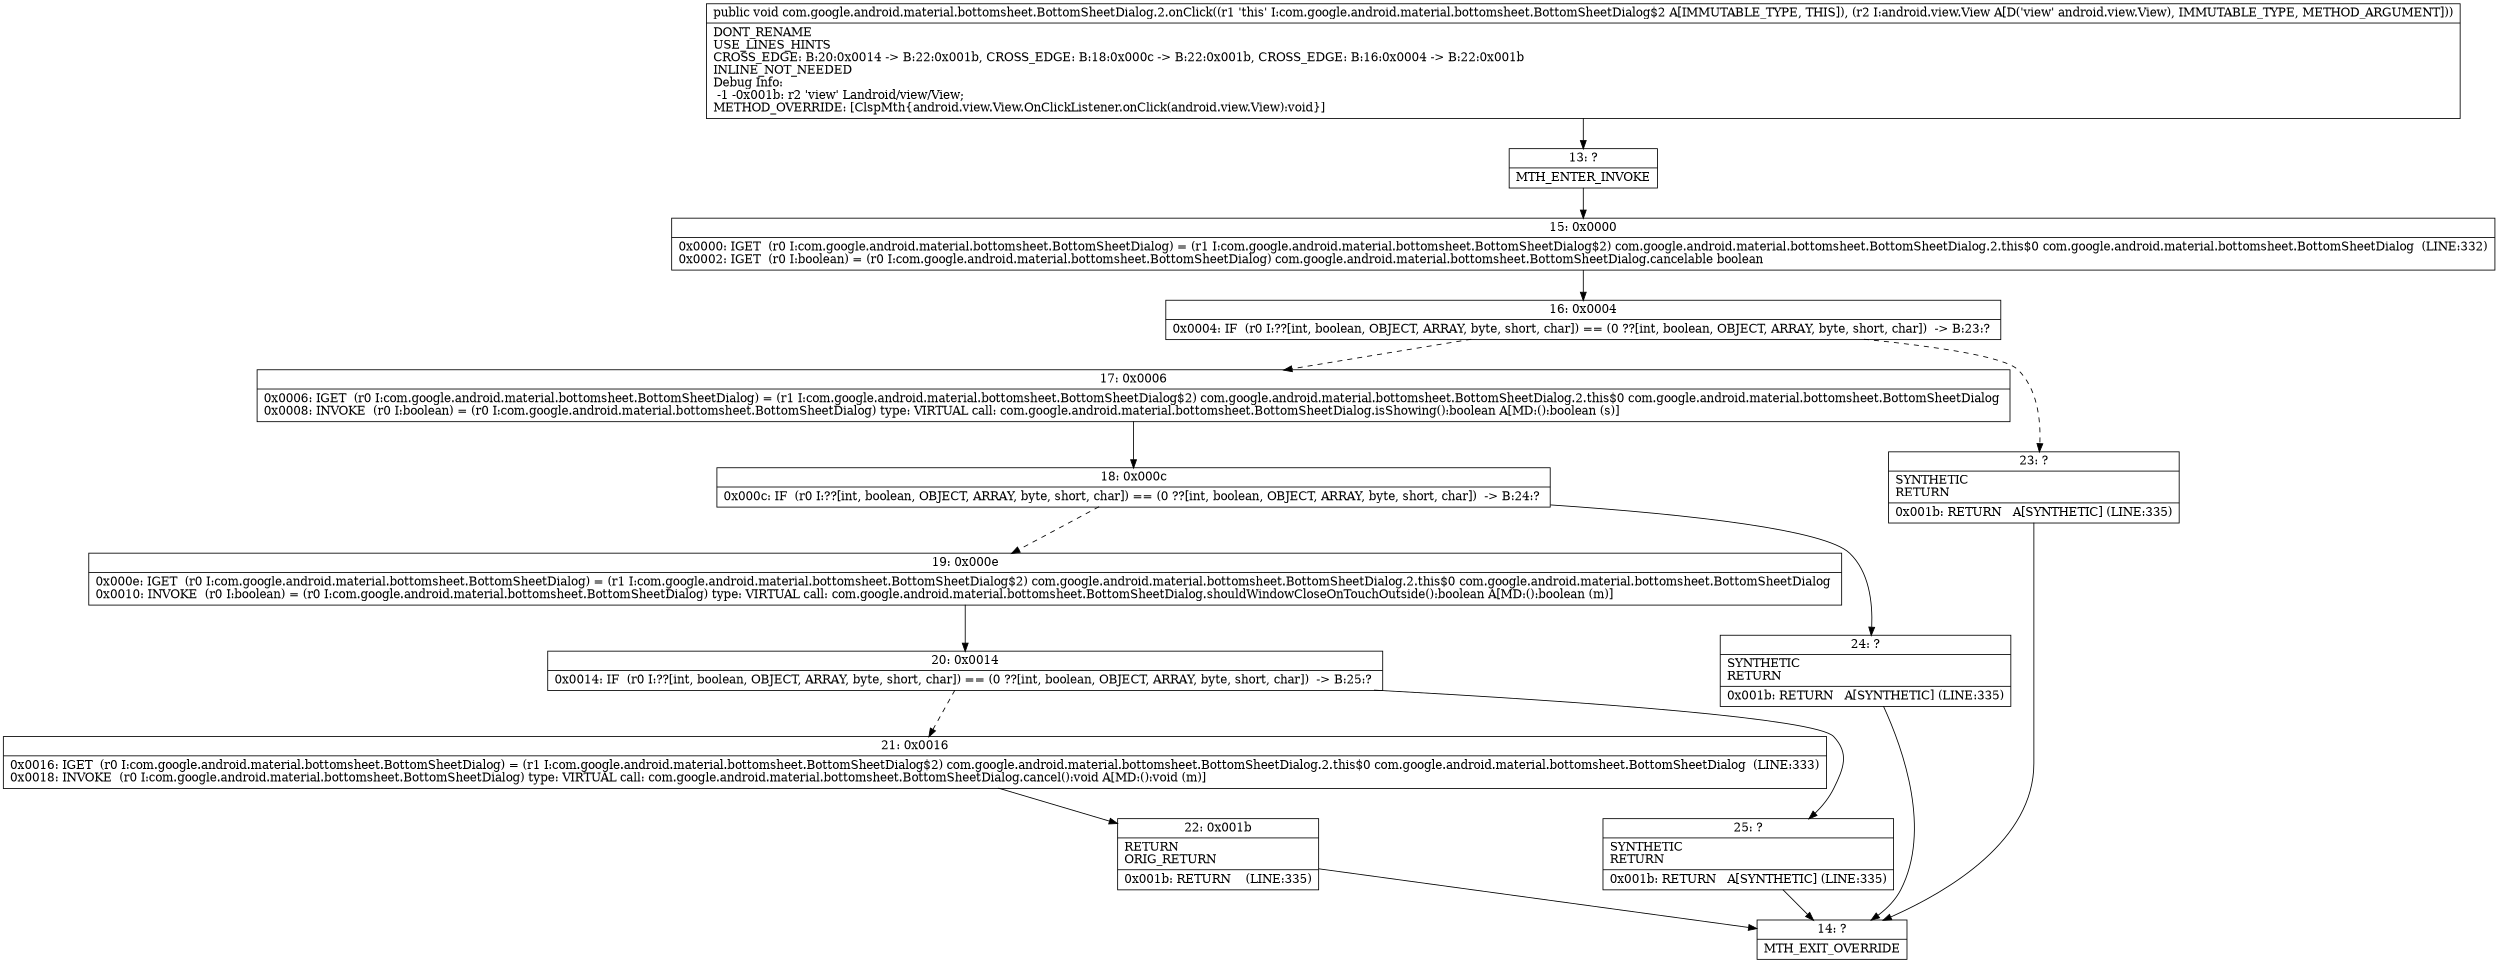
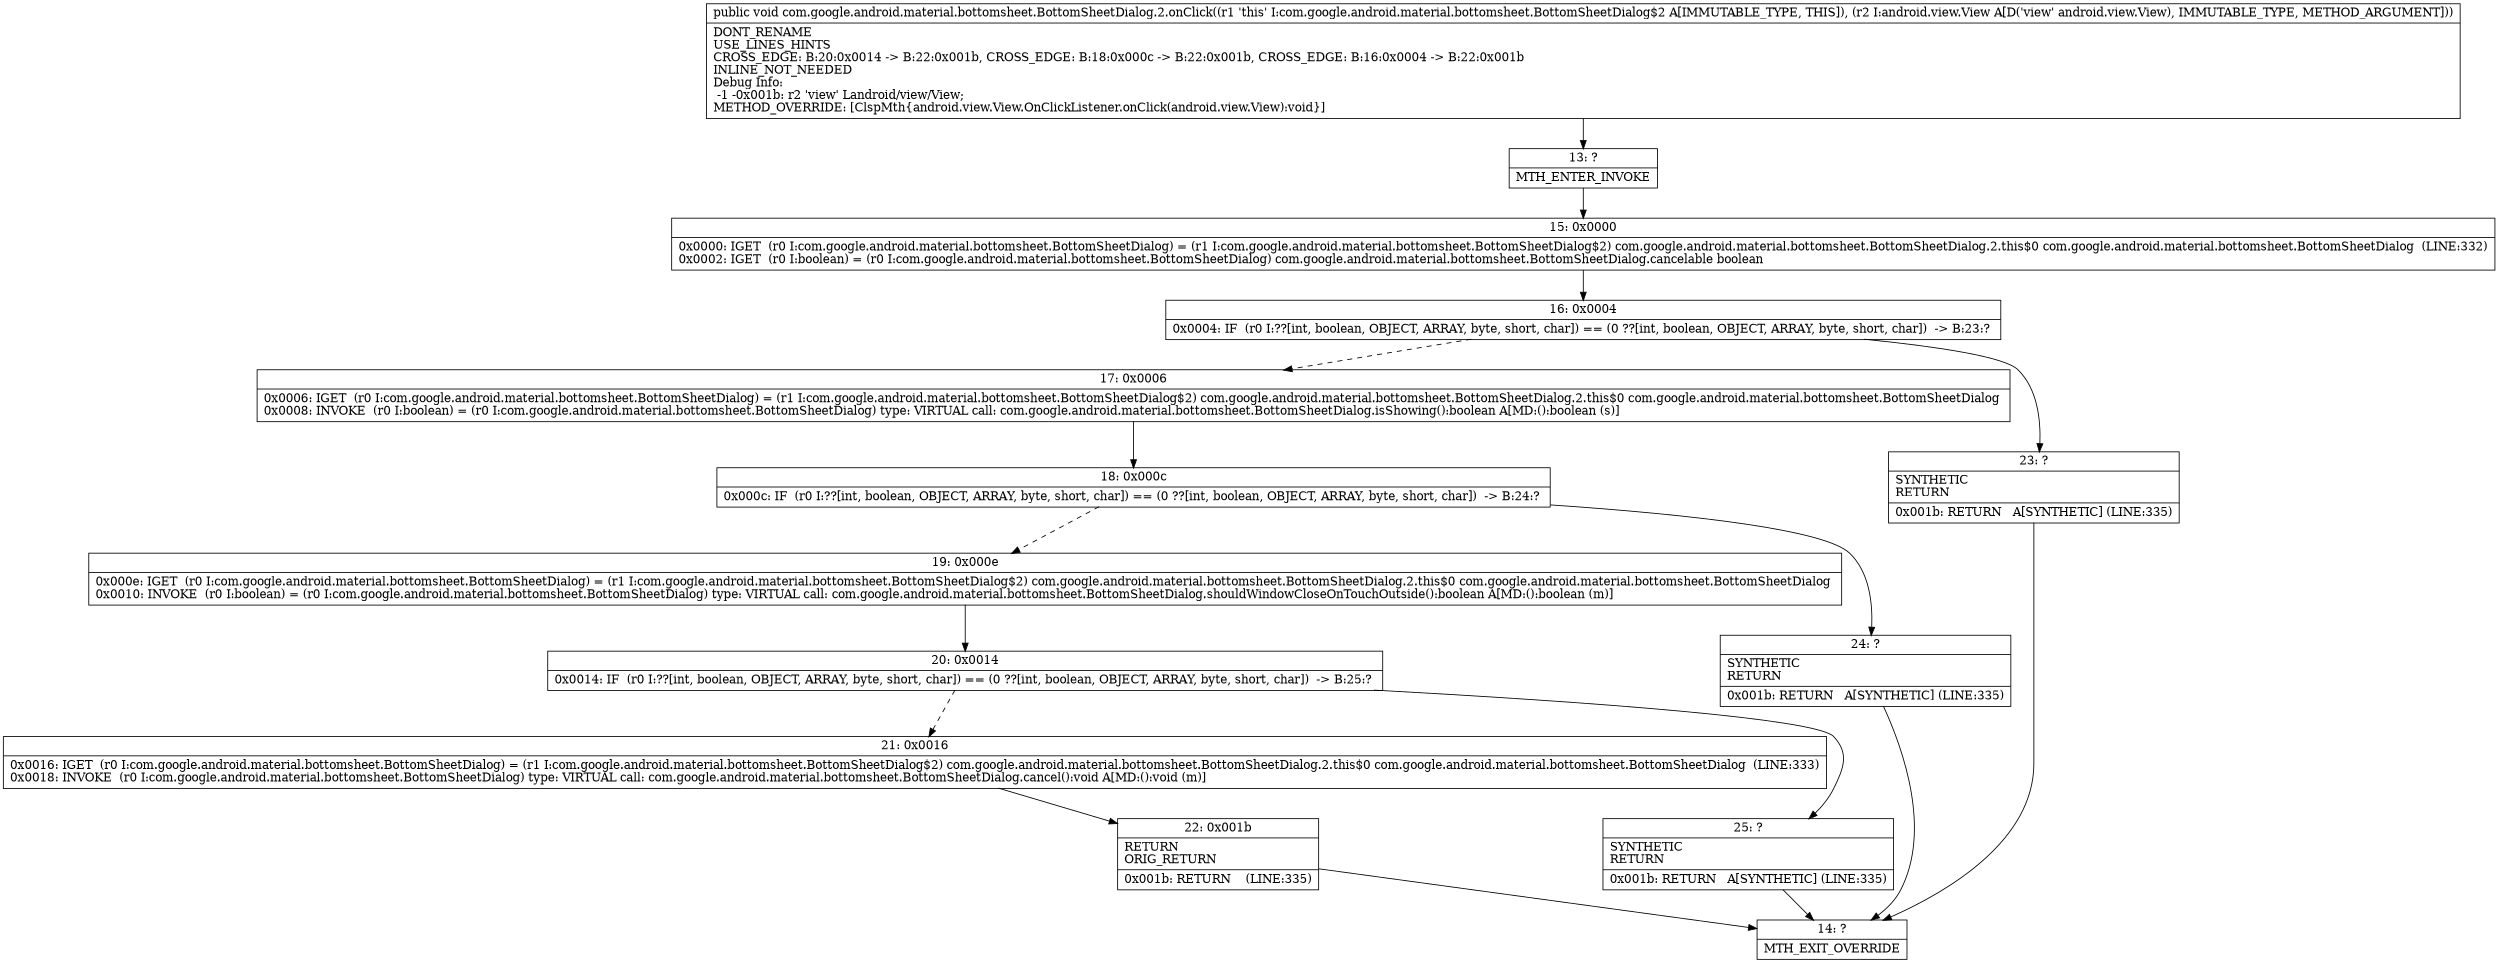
edge "16: 0x0004" -> "23: ?": style dashed -> solid
